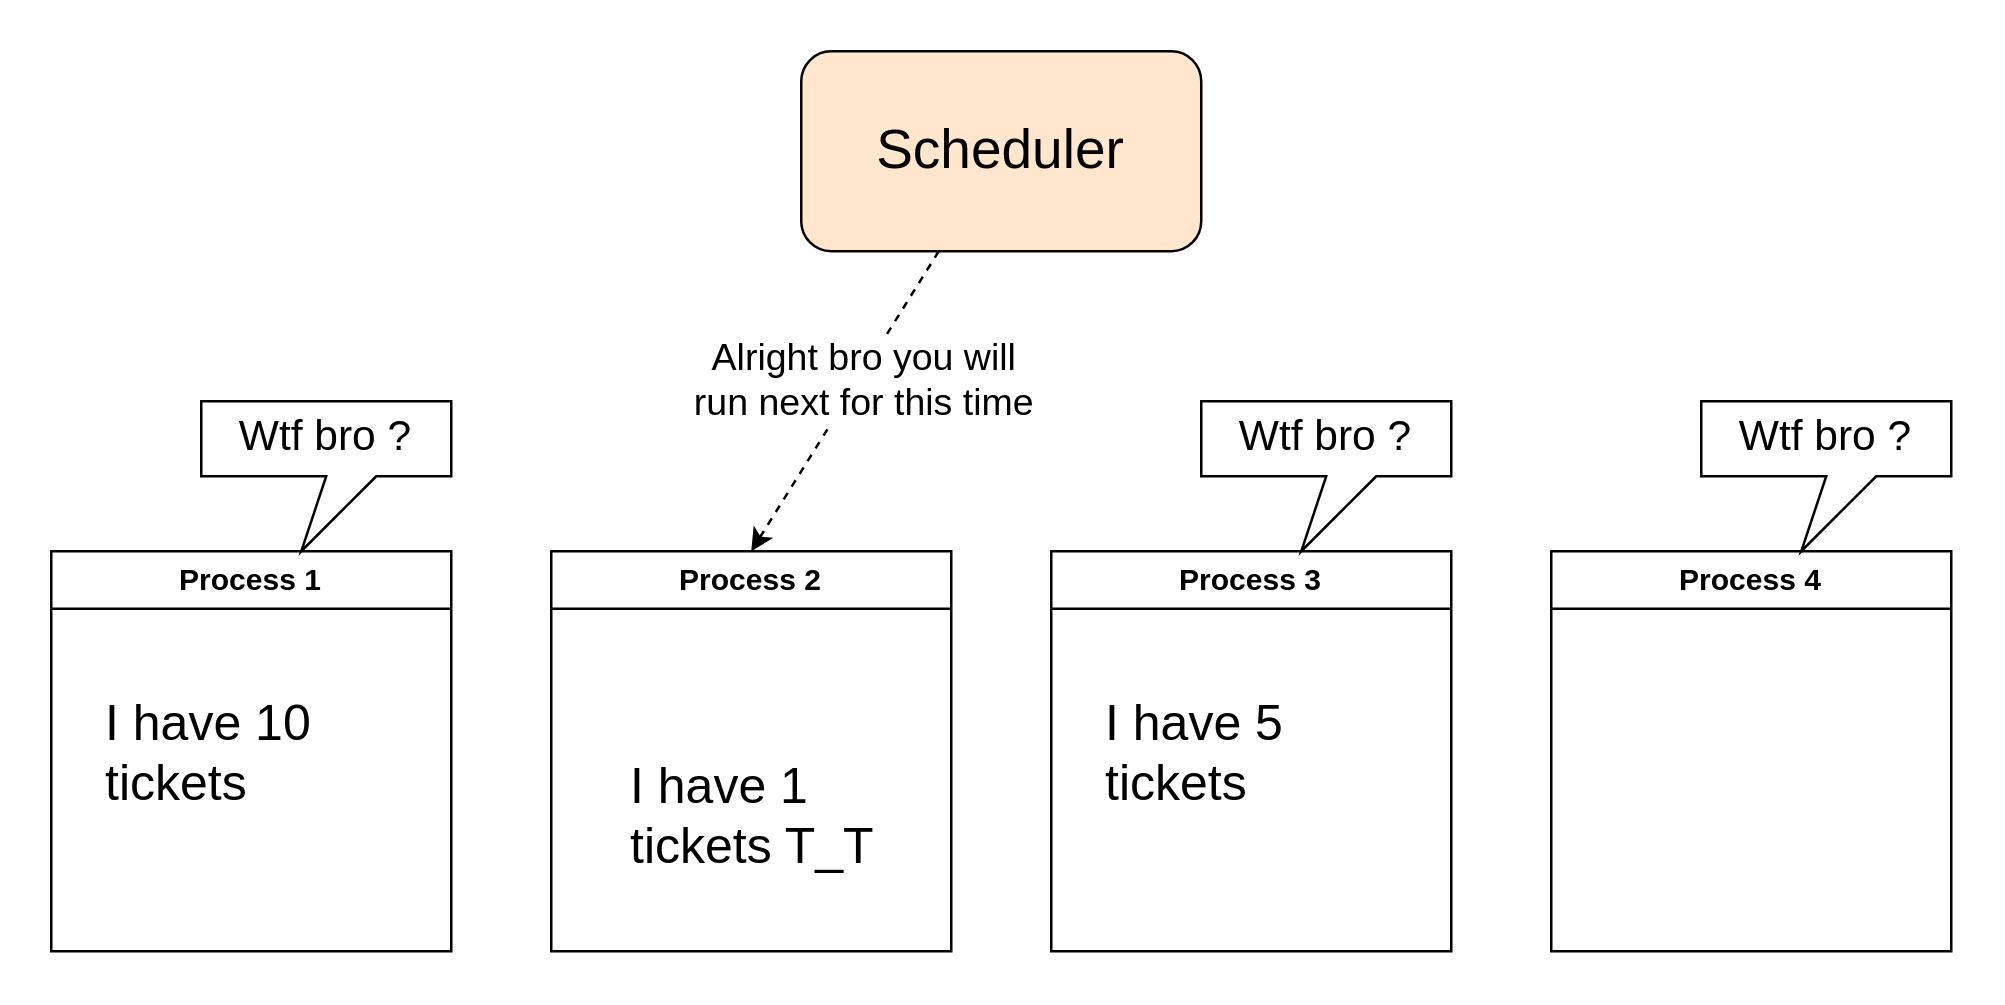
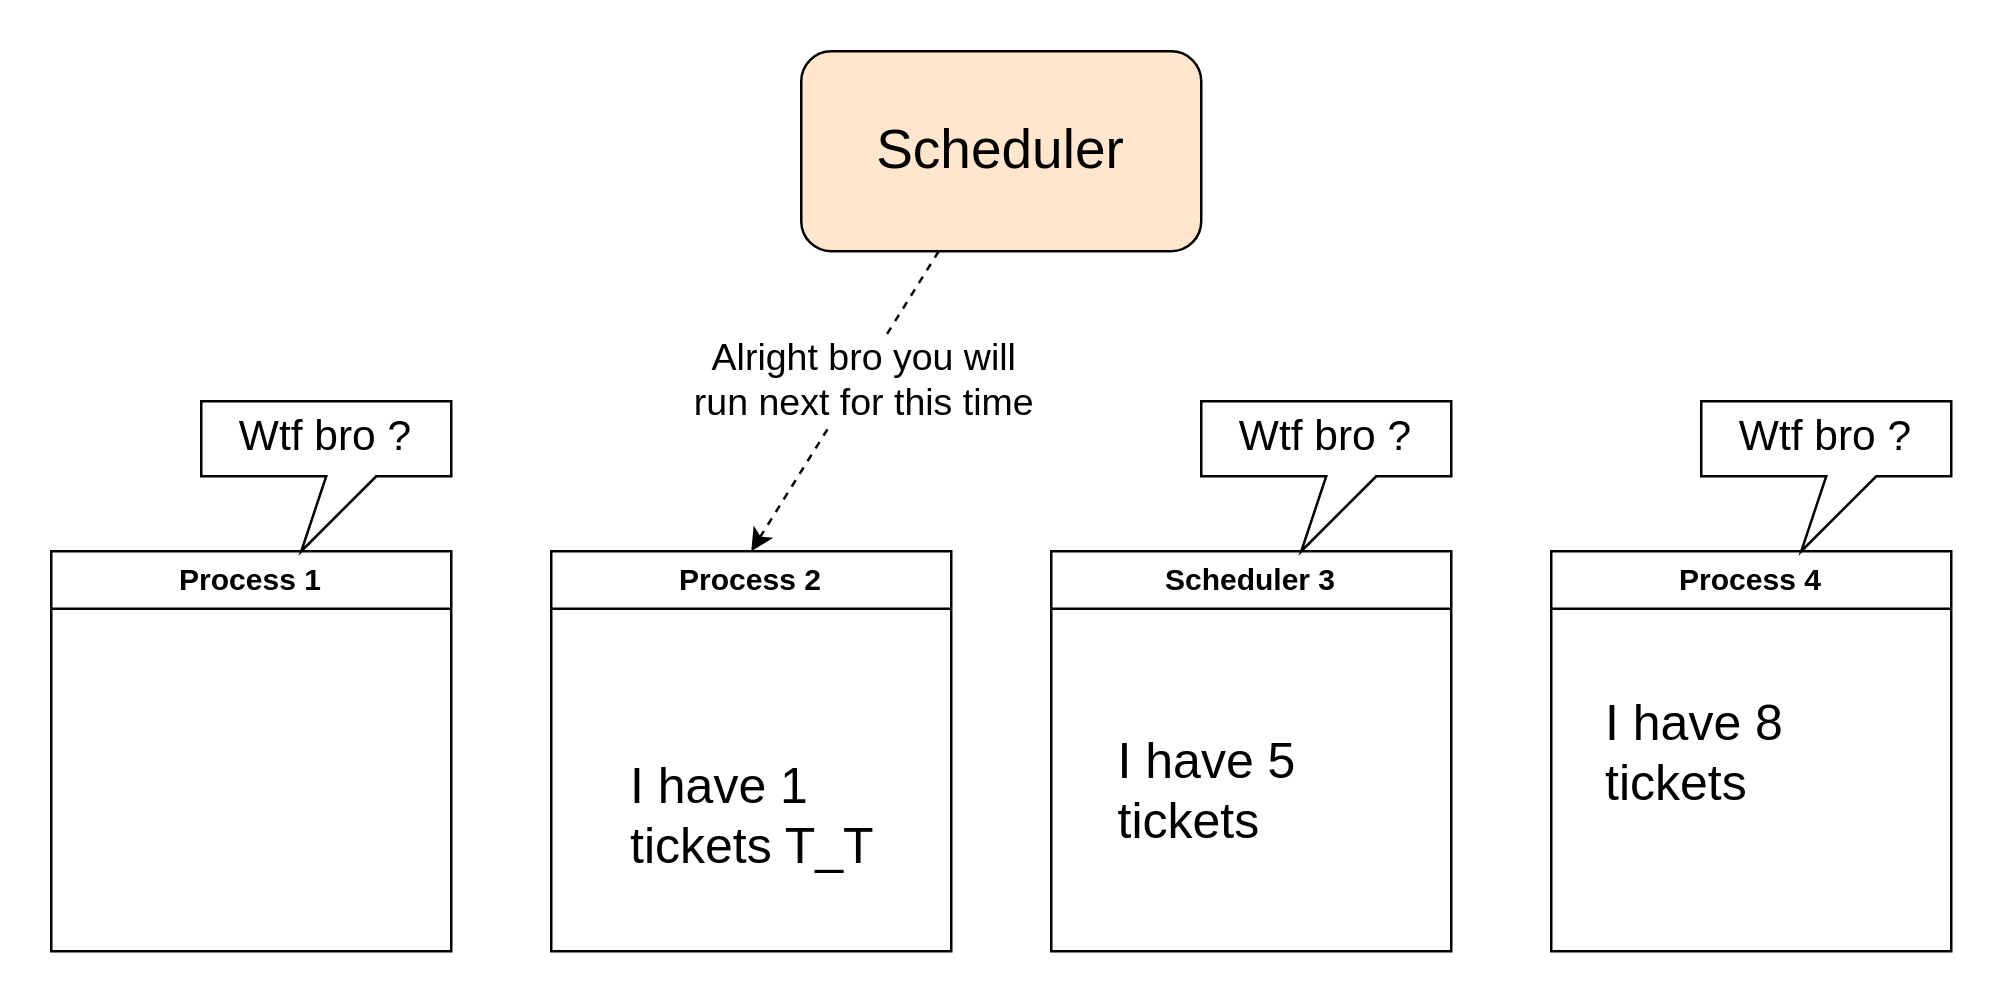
node "Process 3": label "Process 3" -> "Scheduler 3"
node "I have 10 tickets": removed
node "I have 5 tickets": moved (1251, 751) -> (1264, 789)
node "I have 8 tickets": added
